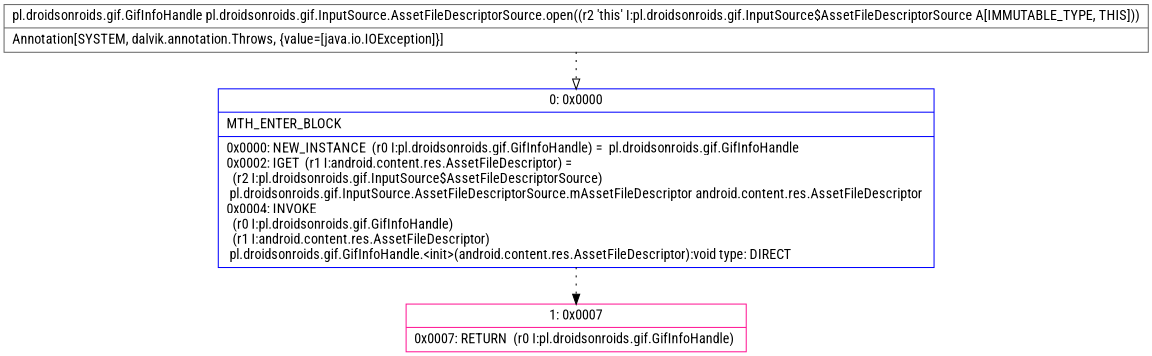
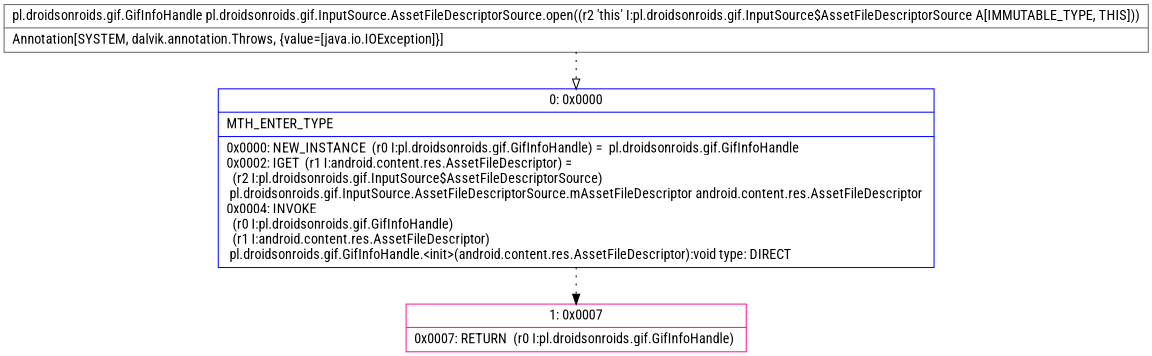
node "0: 0x0000": text "MTH_ENTER_BLOCK" -> "MTH_ENTER_TYPE"
